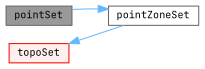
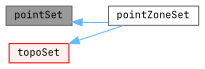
edge "pointSet" -> "pointZoneSet": reversed
